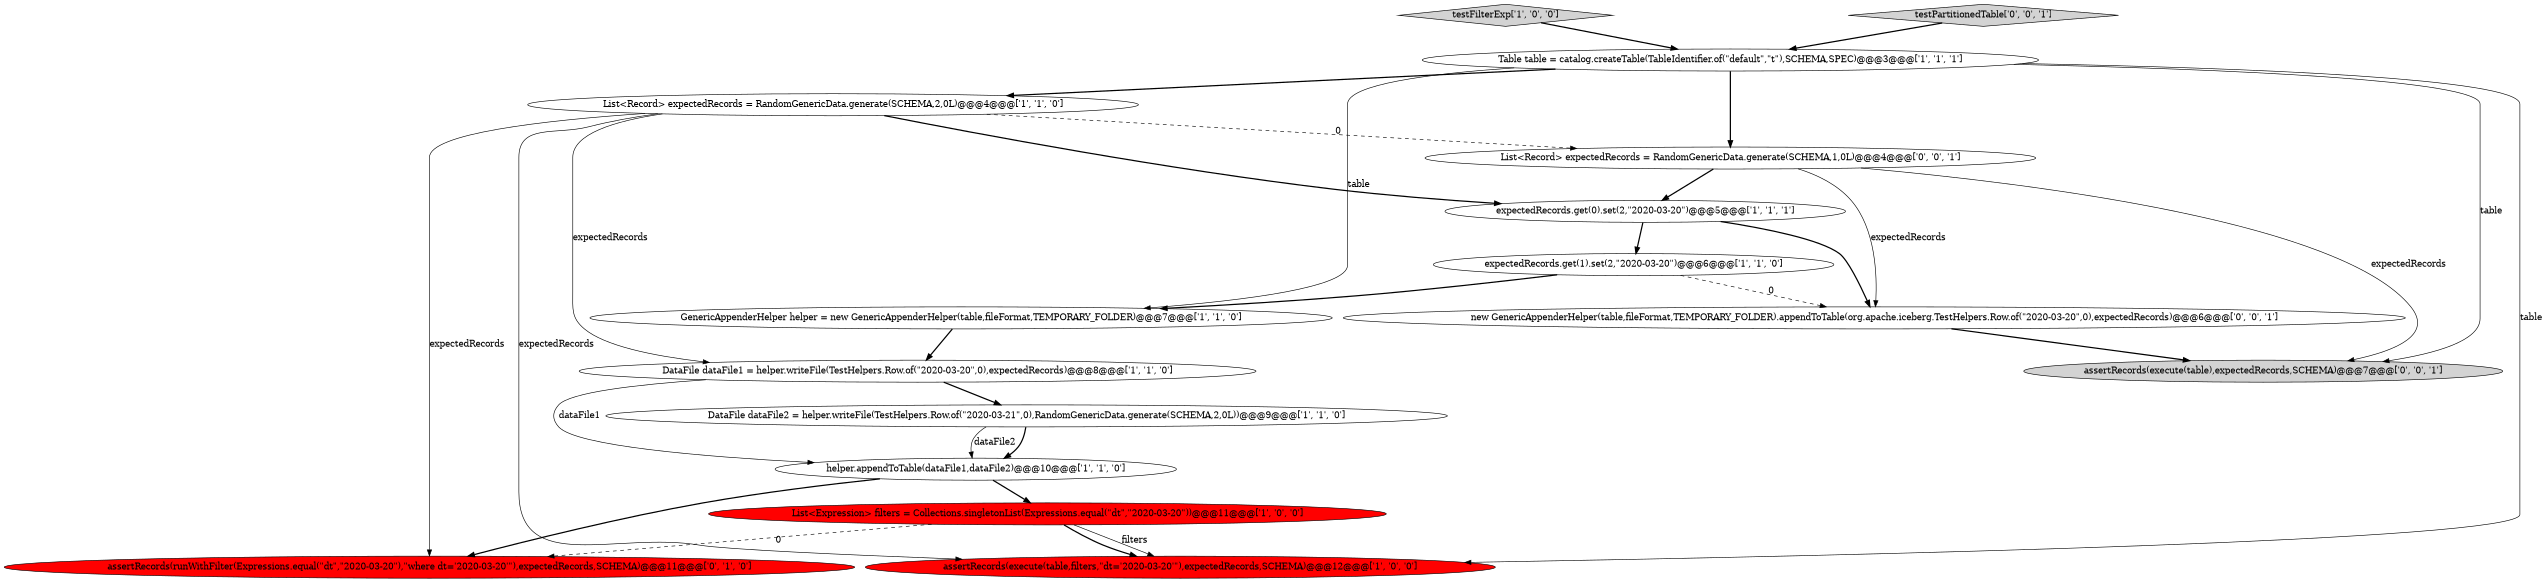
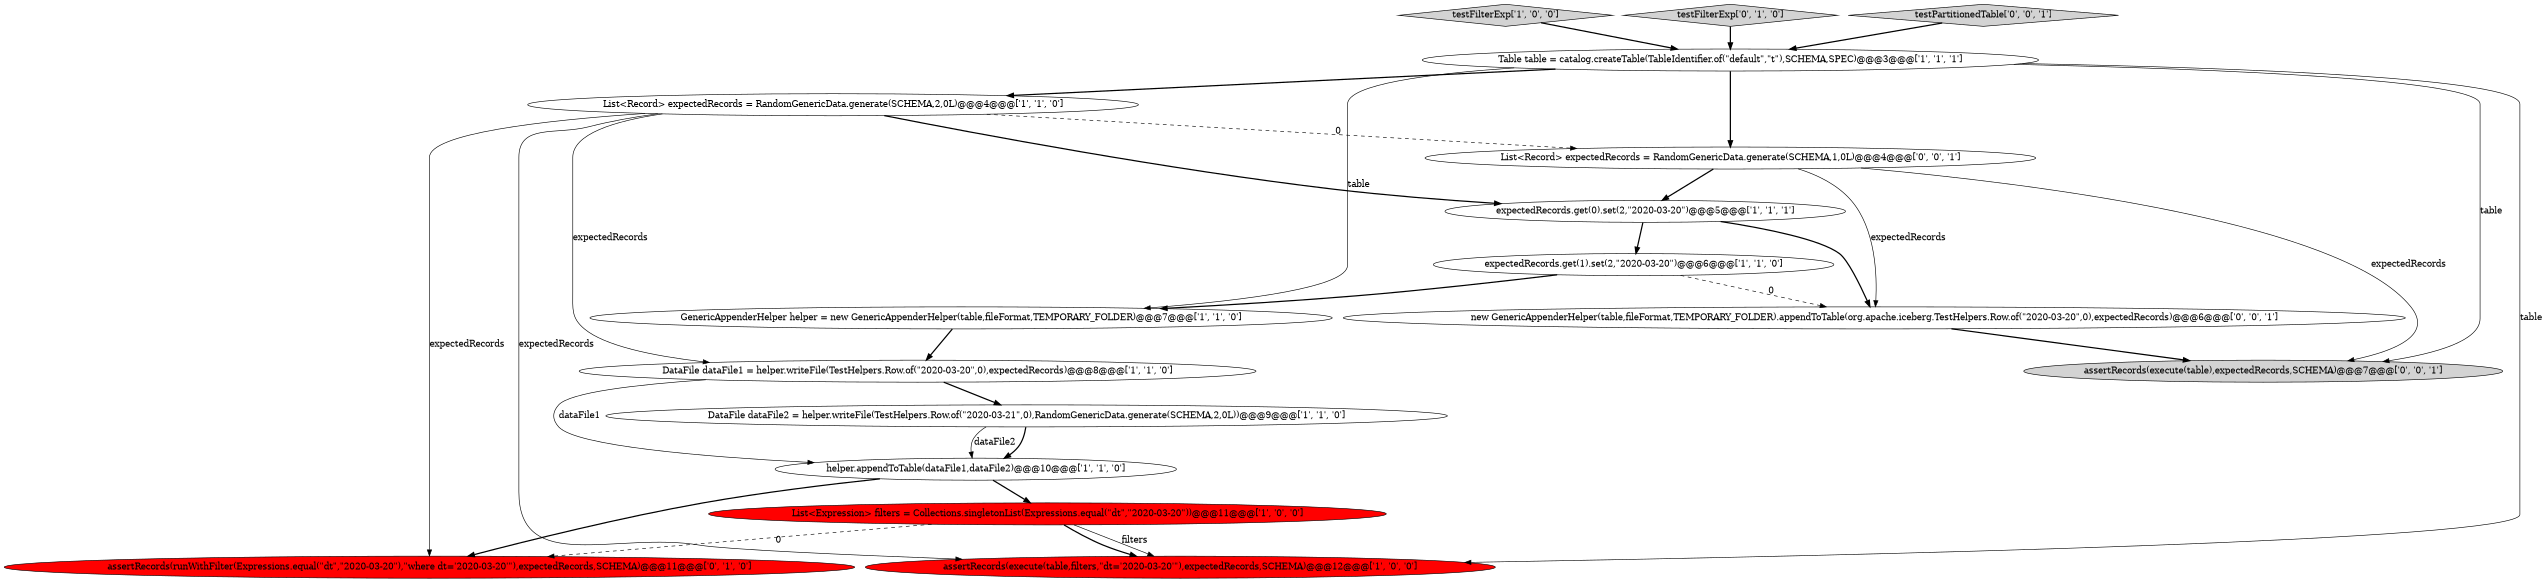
node "testFilterExp['0', '1', '0']": added
